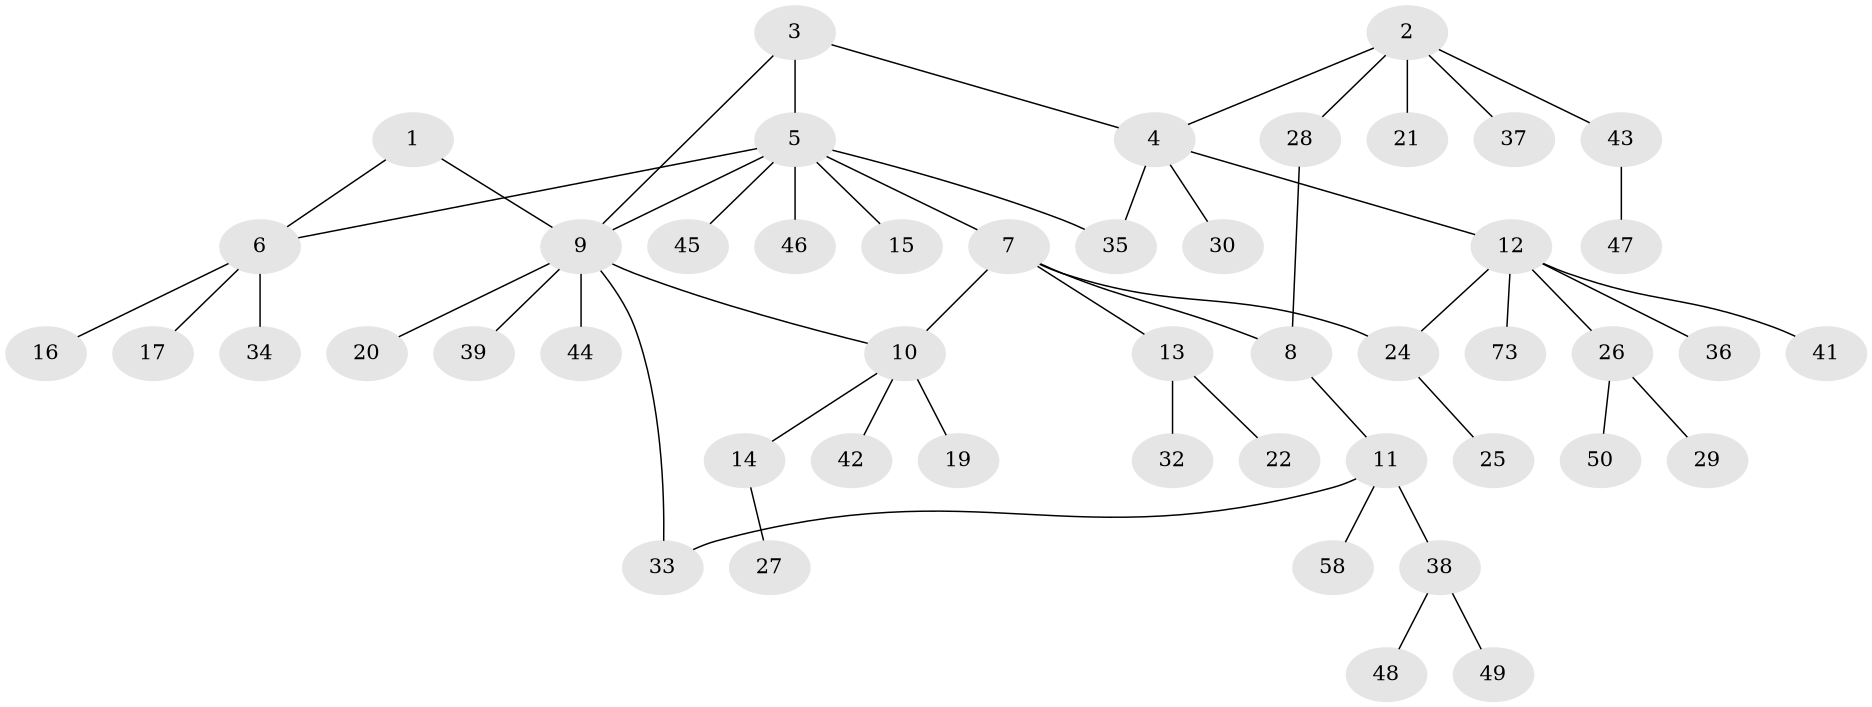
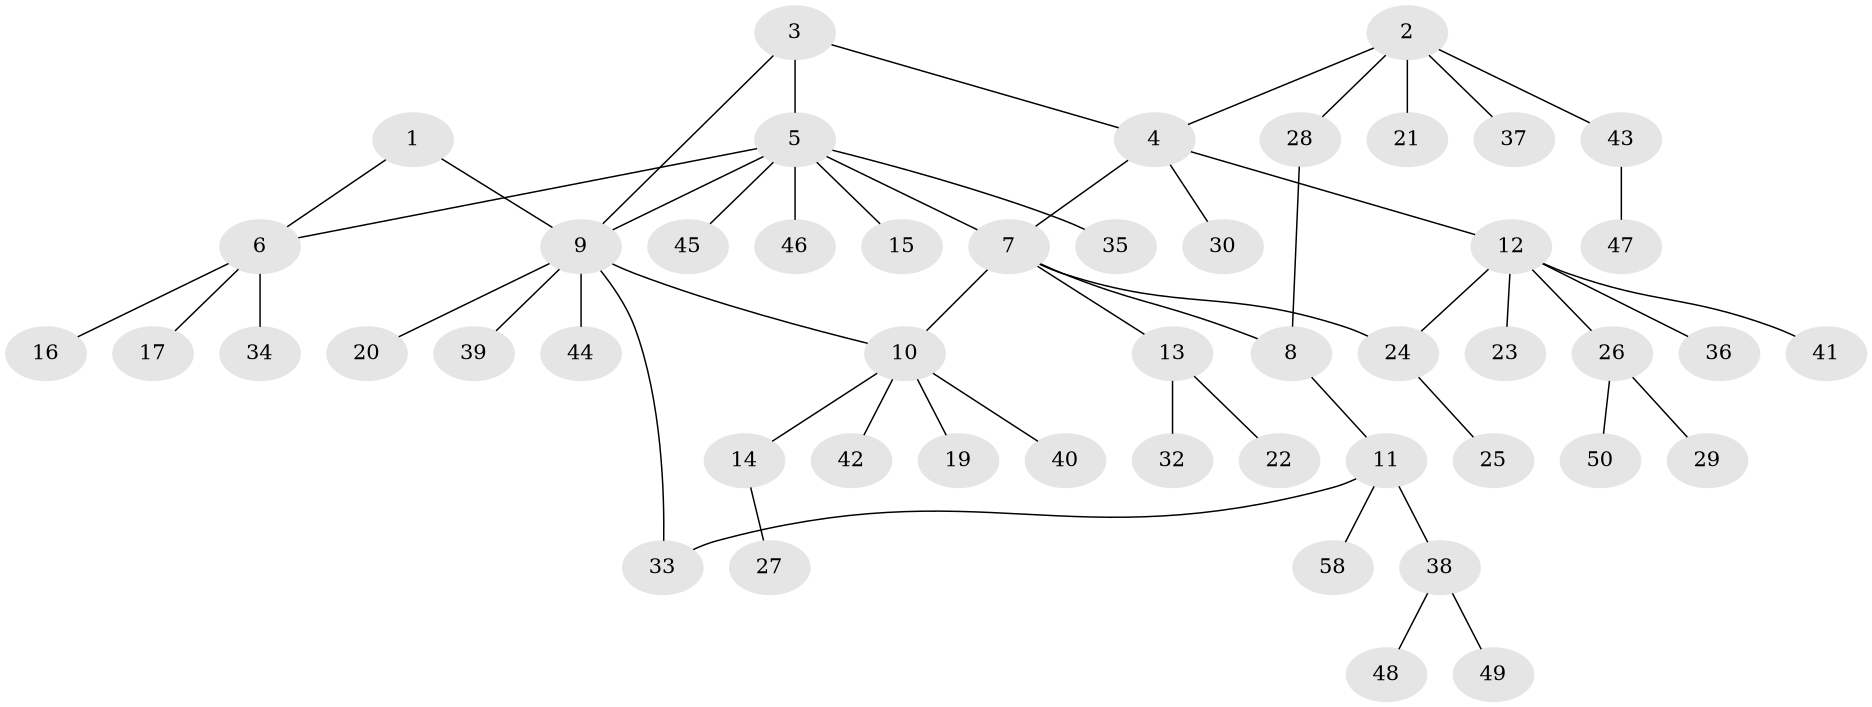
edge "4" -- "35": now "4" -- "7"
node "73": label "73" -> "23"
node "40": added
